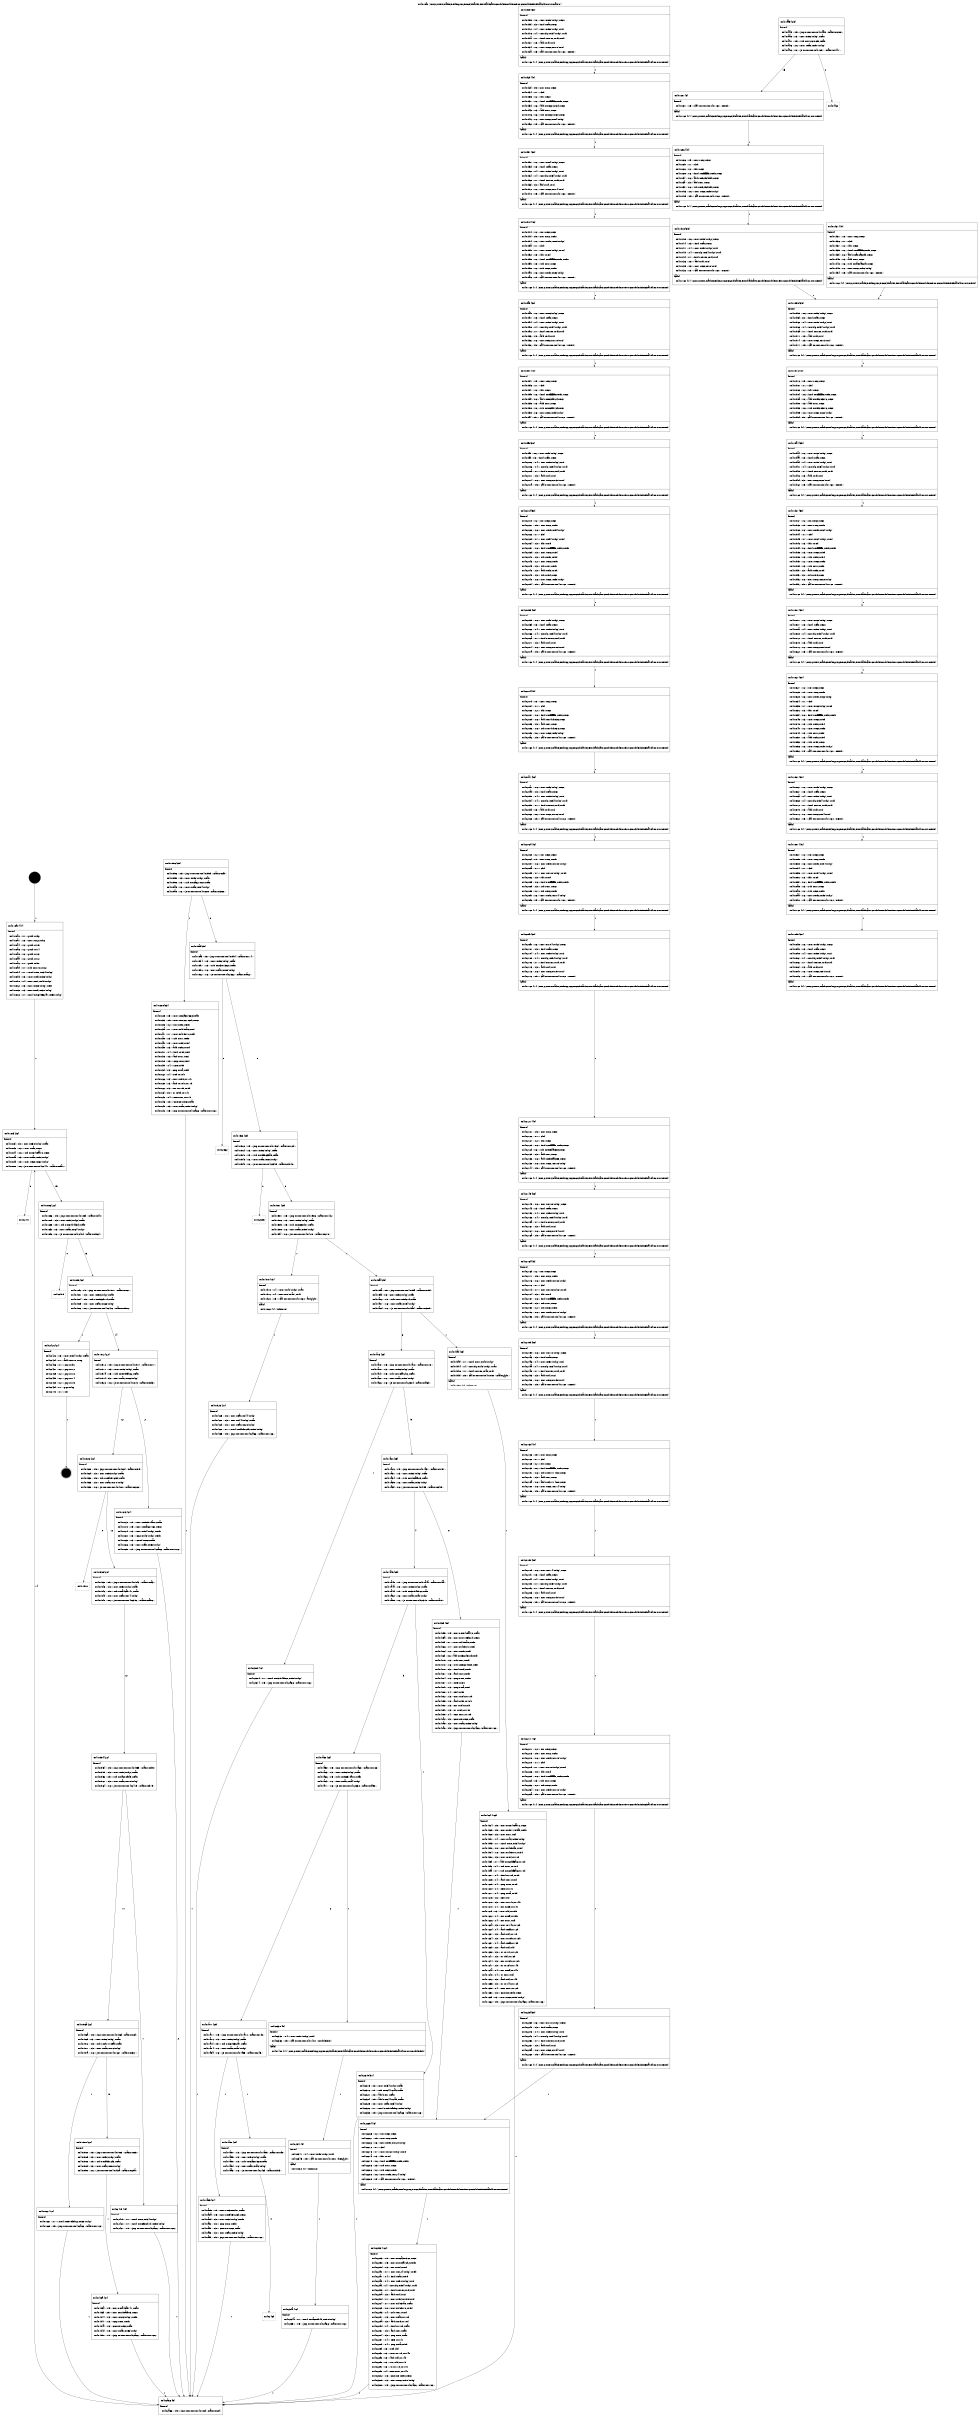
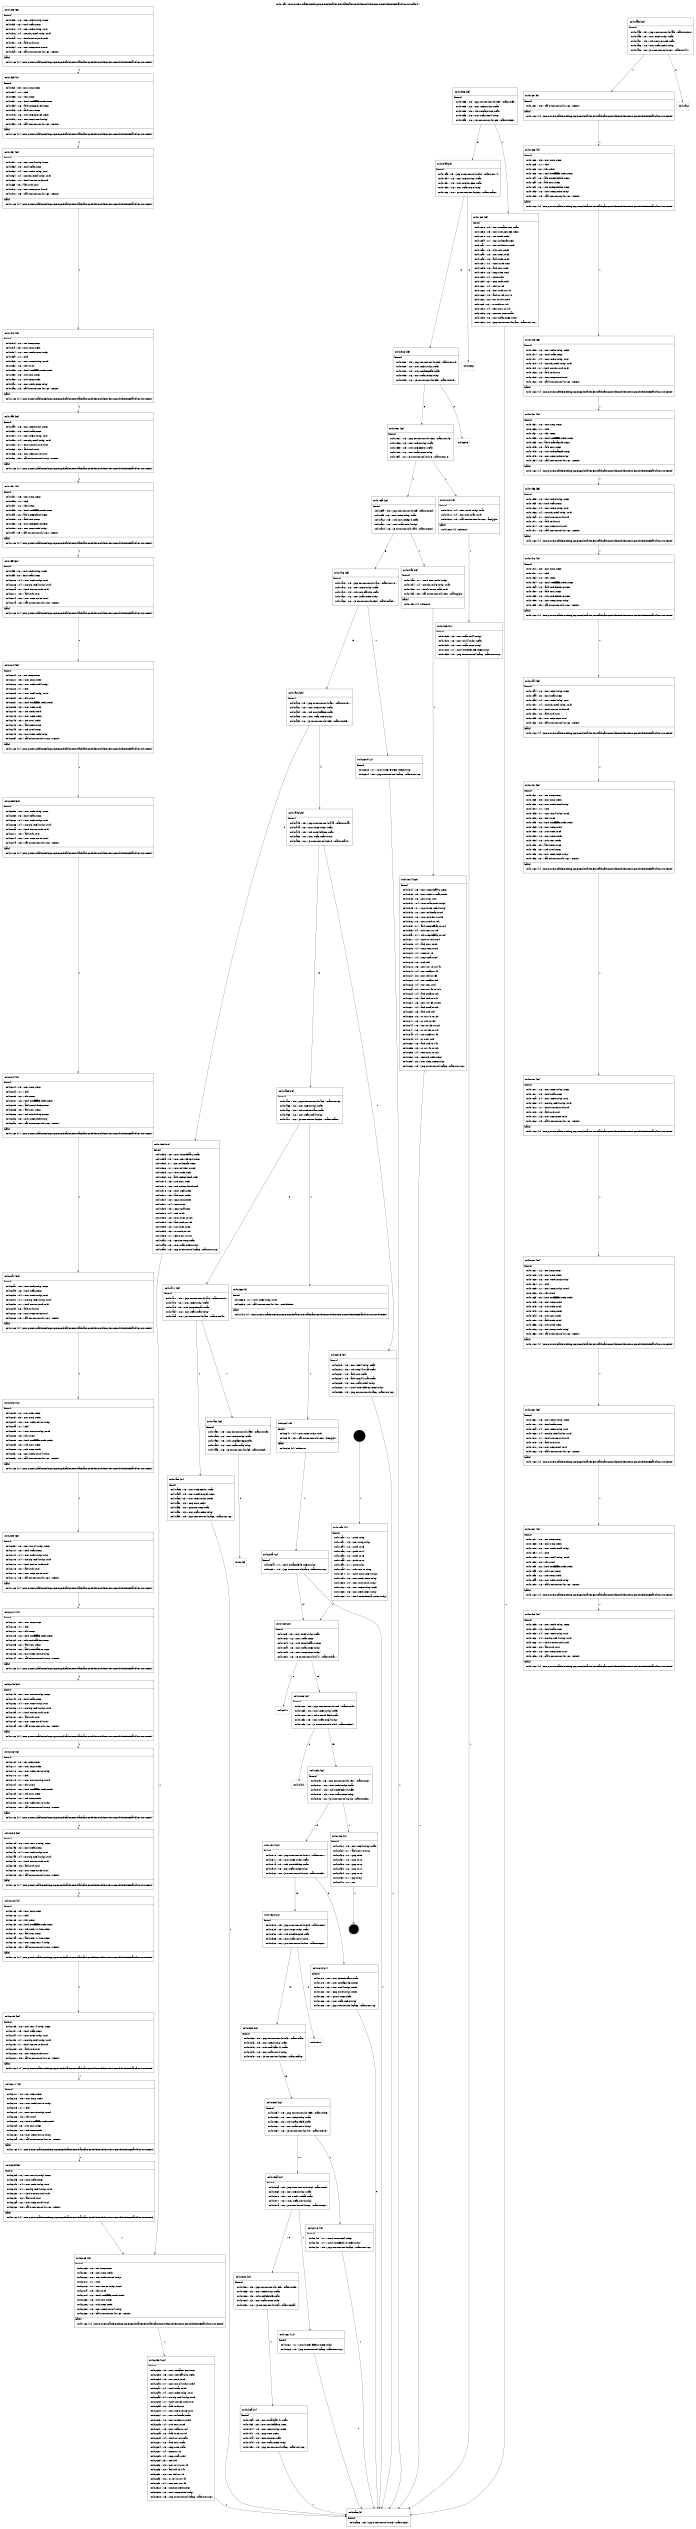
edge "0x401aa9 [25]" -> "0x401ce1 [5]": label " 15" -> " 1"
edge "0x401d0e [35]" -> "0x401d59 [35]": now "0x401d0e [35]" -> "0x401d31 [40]"
edge "0x402a66 [5]" -> "0x4018cf [23]": now "0x40234a [12]" -> "0x4018cf [23]"
